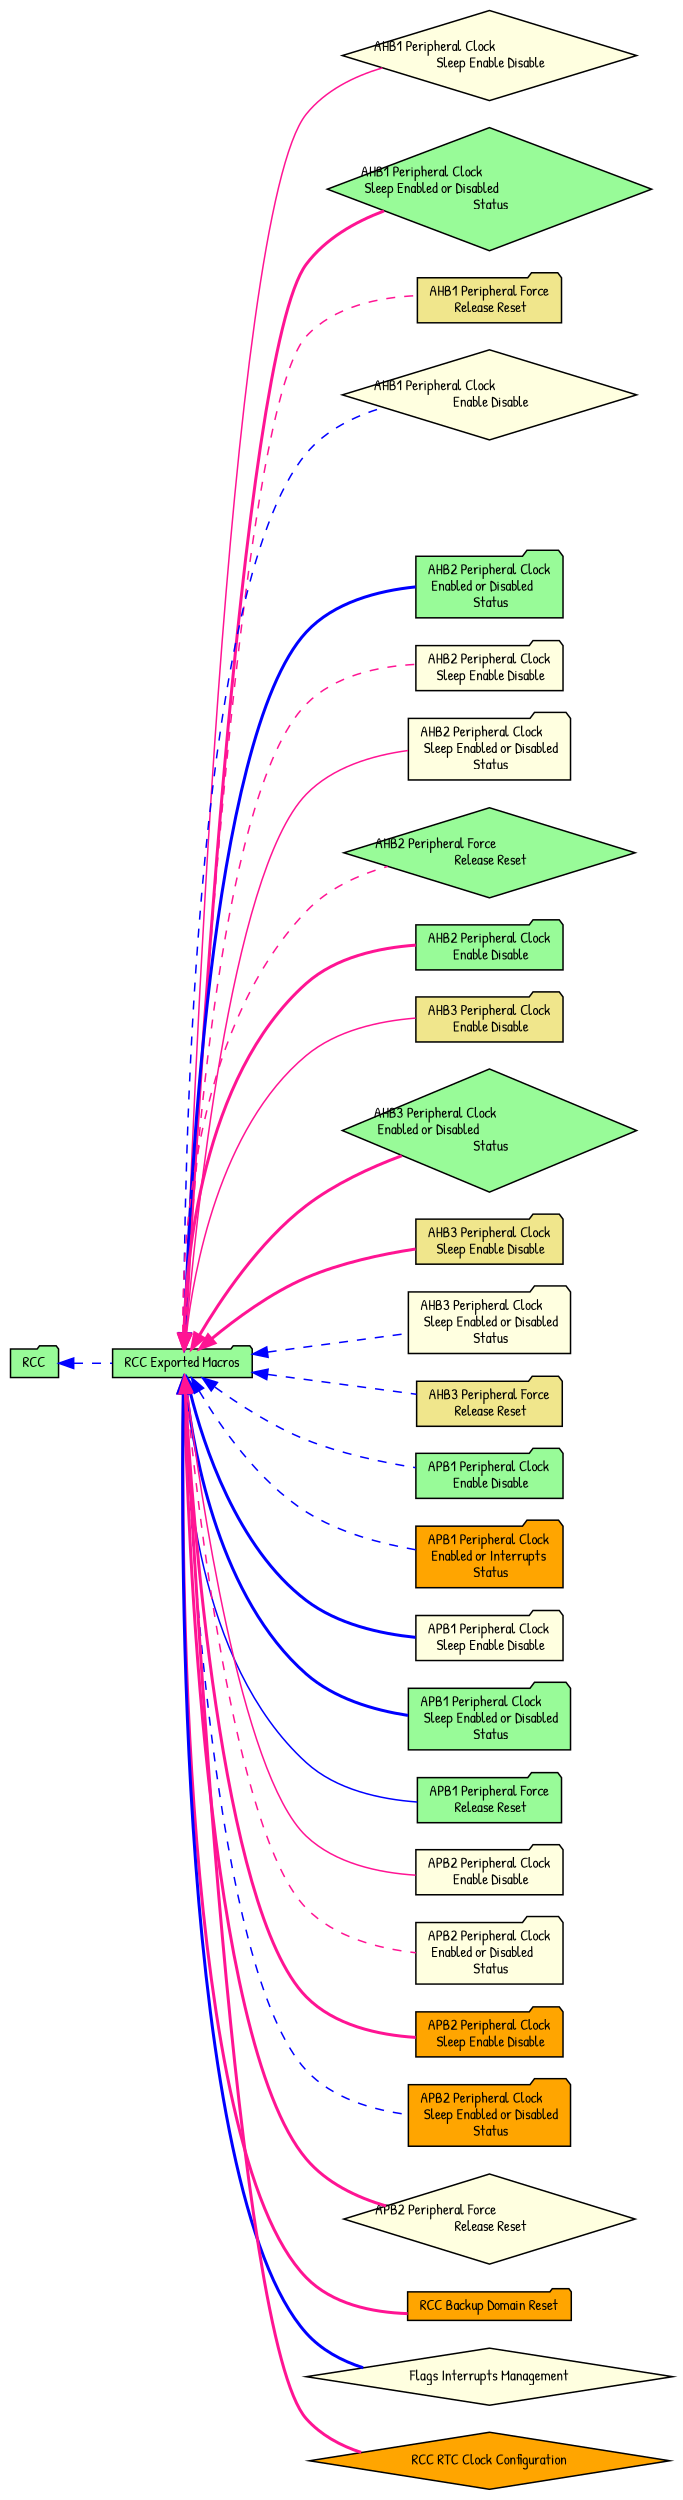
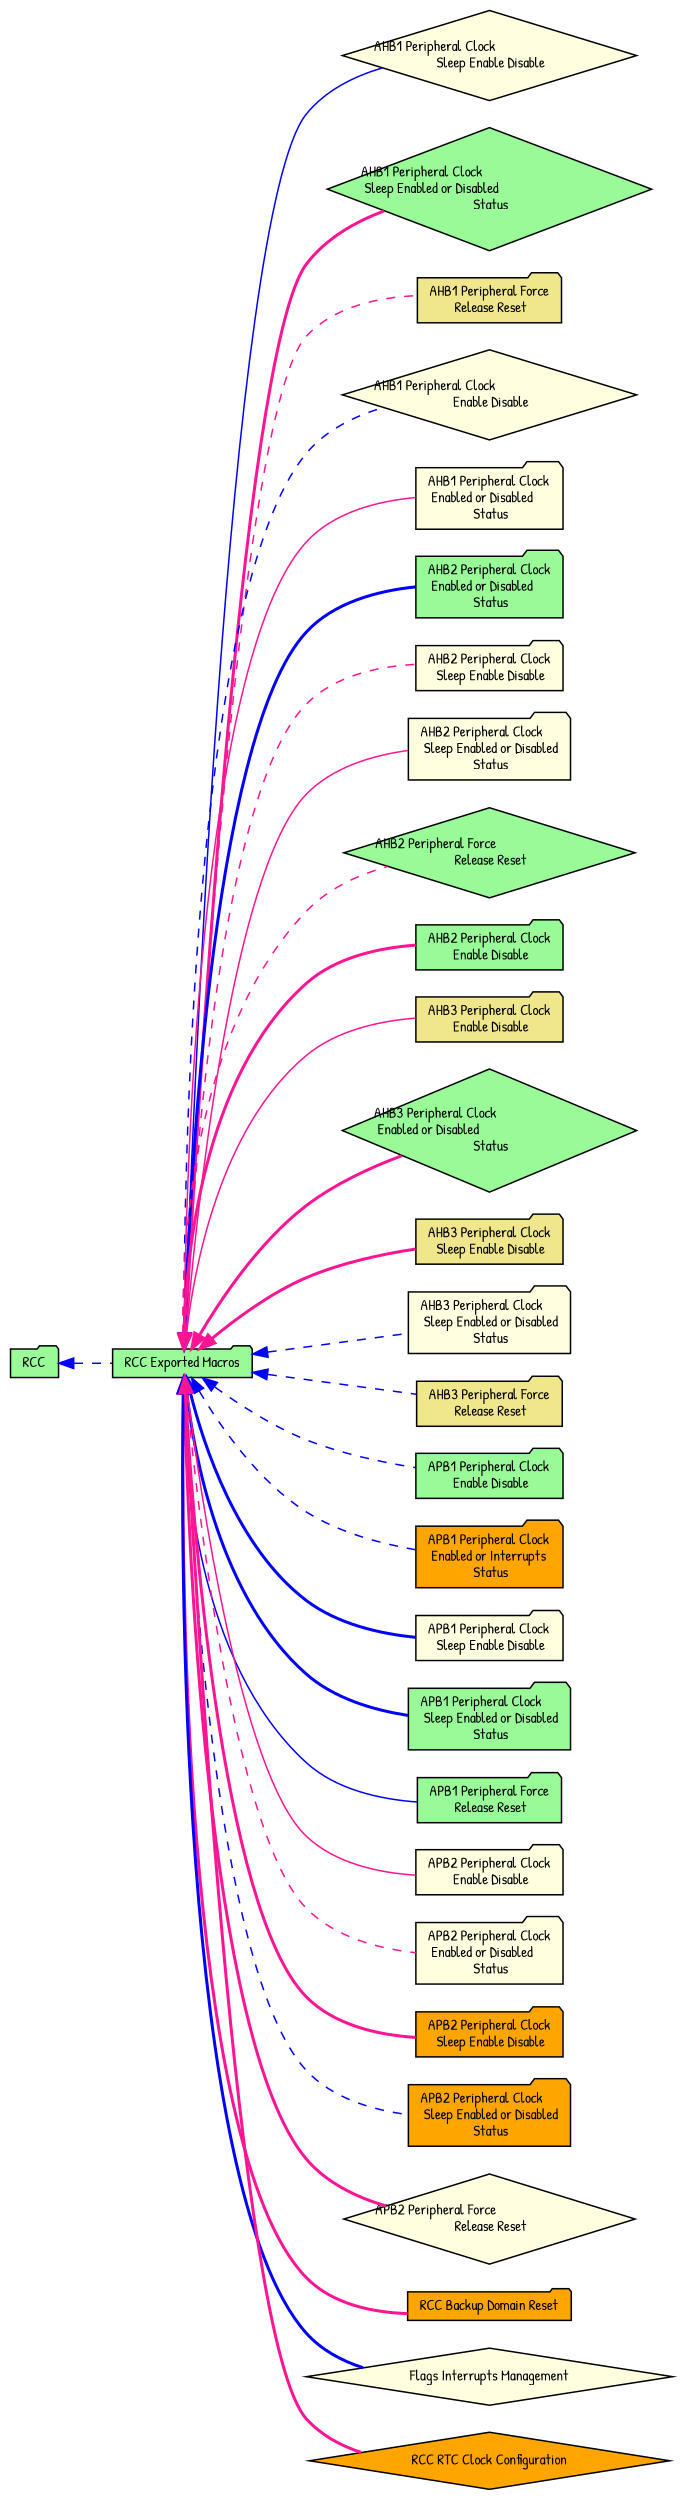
node "AHB1 Peripheral Clock Enabled or Disabled Status": added
edge "AHB1 Peripheral Clock Sleep Enable Disable" -> "RCC Exported Macros": color deeppink -> blue
